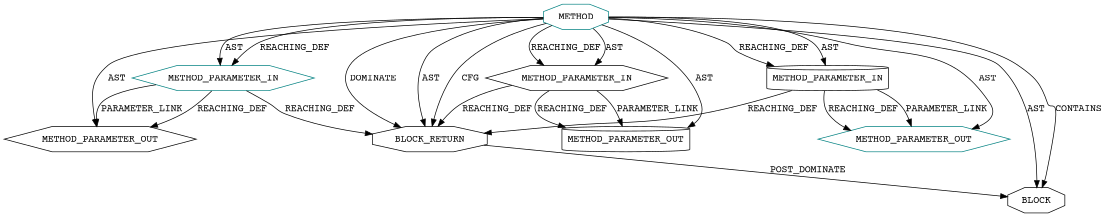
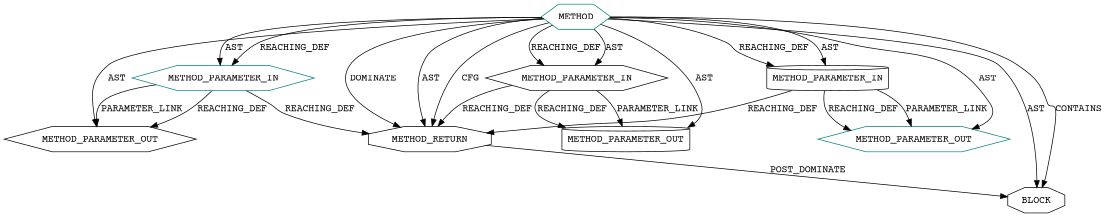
node "METHOD": shape octagon -> hexagon
node "BLOCK_RETURN": label "BLOCK_RETURN" -> "METHOD_RETURN"
